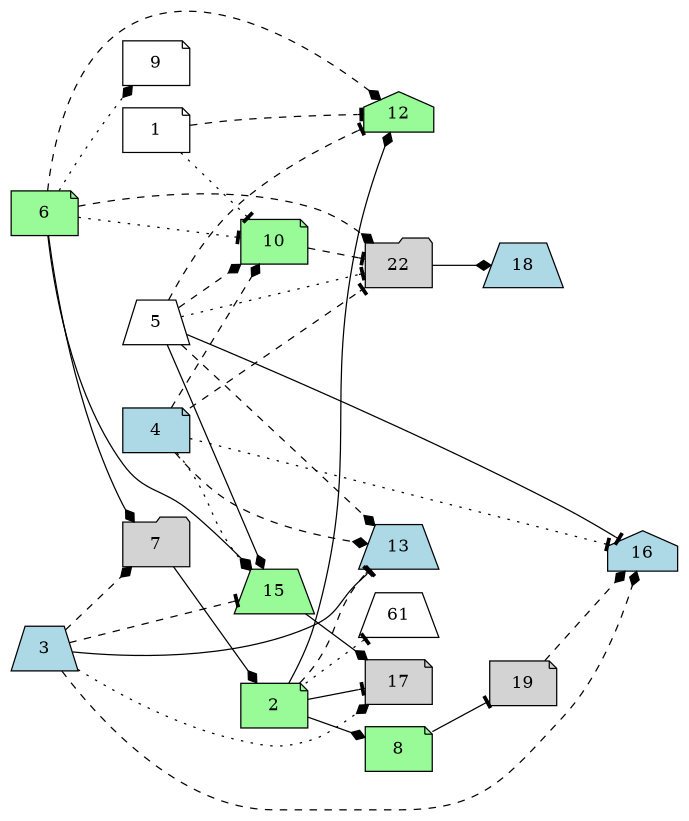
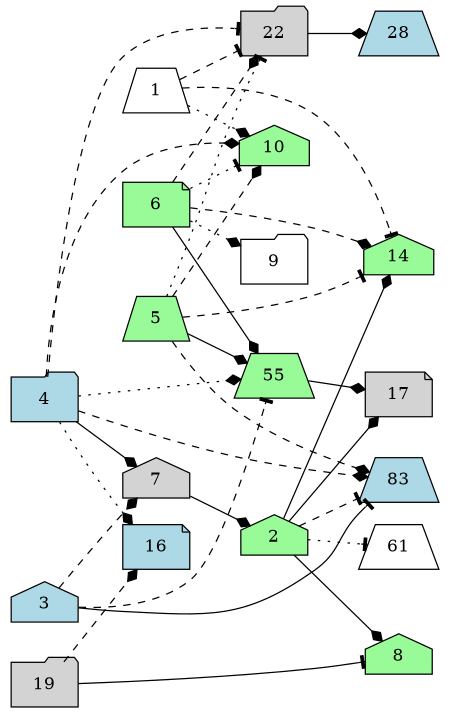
node "9": shape note -> folder
node "12": label "12" -> "14"
node "1": shape note -> trapezium
edge "1" -> "10": arrowhead tee -> diamond
node "10": shape note -> house
edge "10" -> "22": now "1" -> "22"
node "18": label "18" -> "28"
node "5": fillcolor white -> palegreen
edge "6" -> "7": now "4" -> "7"
node "4": shape note -> folder
edge "5" -> "16": removed
edge "4" -> "16": arrowhead tee -> diamond
node "7": shape folder -> house
node "13": label "13" -> "83"
node "16": shape house -> note
node "15": label "15" -> "55"
node "3": shape trapezium -> house
node "19": shape note -> folder
edge "2" -> "17": arrowhead tee -> diamond
node "2": shape note -> house
edge "8" -> "19": reversed
edge "3" -> "17": removed
node "8": shape note -> house
edge "3" -> "16": removed
